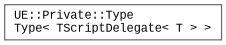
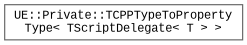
node "UE::Private::Type Type< TScriptDelegate< T > >": label "UE::Private::Type Type< TScriptDelegate< T > >" -> "UE::Private::TCPPTypeToProperty Type< TScriptDelegate< T > >"
